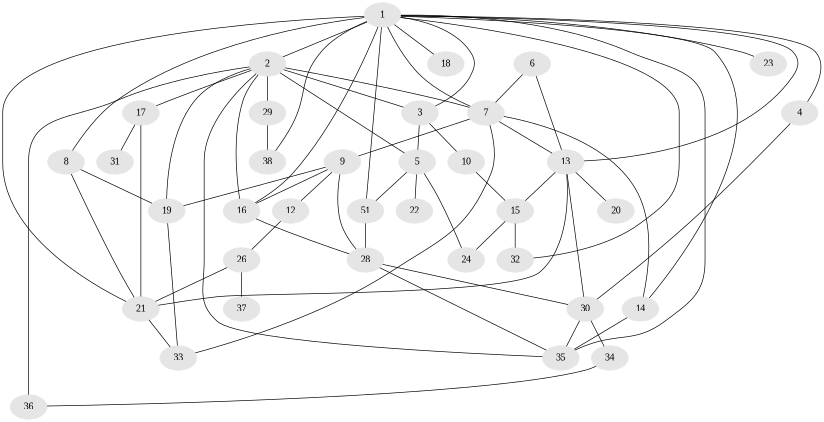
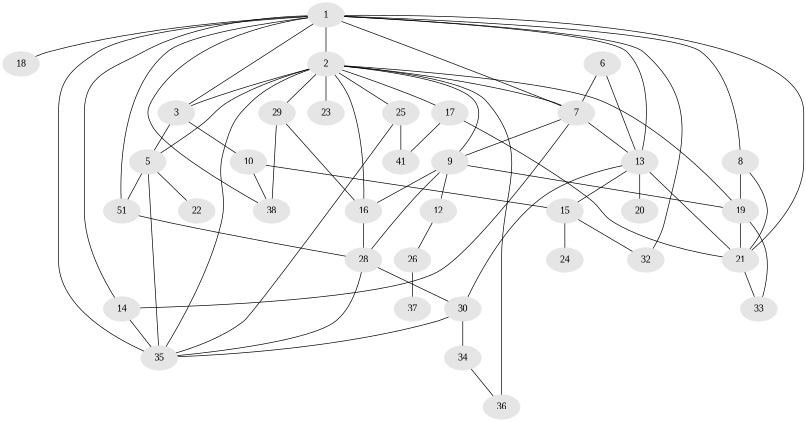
edge "1" -- "23": now "2" -- "23"
edge "2" -- "9": added
node "25": added
node "4": removed
edge "1" -- "16": now "29" -- "16"
node "31": label "31" -> "41"
edge "10" -- "38": added
edge "5" -- "24": now "5" -- "35"
edge "7" -- "33": removed
edge "26" -- "21": now "19" -- "21"
